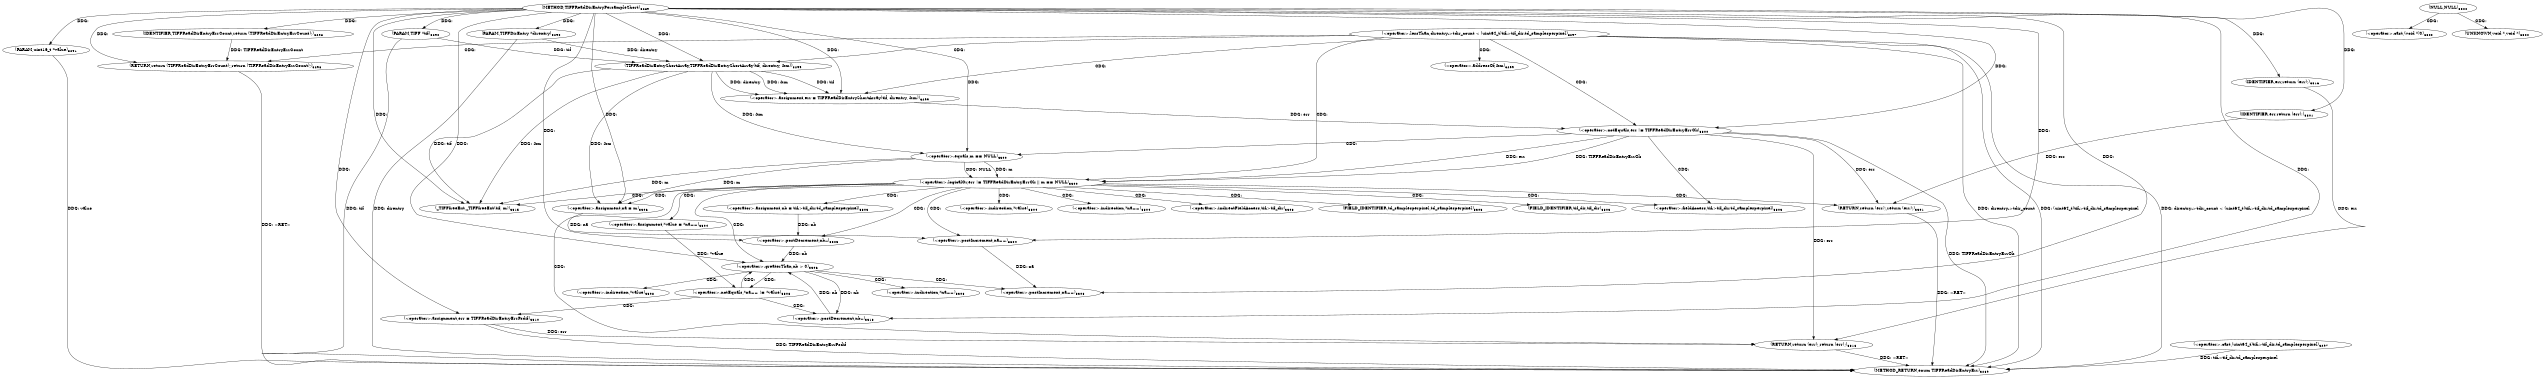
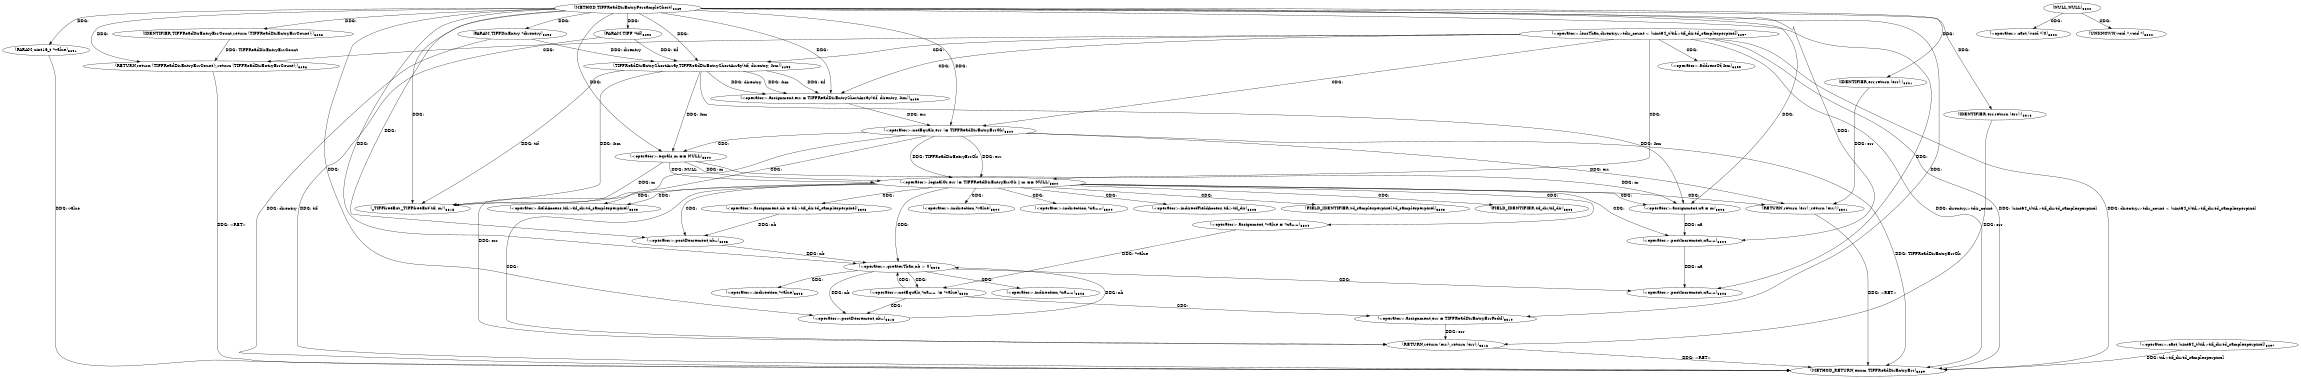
edge "(<operator>.assignment,err = TIFFReadDirEntryErrPsdif)" -> "(METHOD_RETURN,enum TIFFReadDirEntryErr)": removed, label "DDG: TIFFReadDirEntryErrPsdif"
